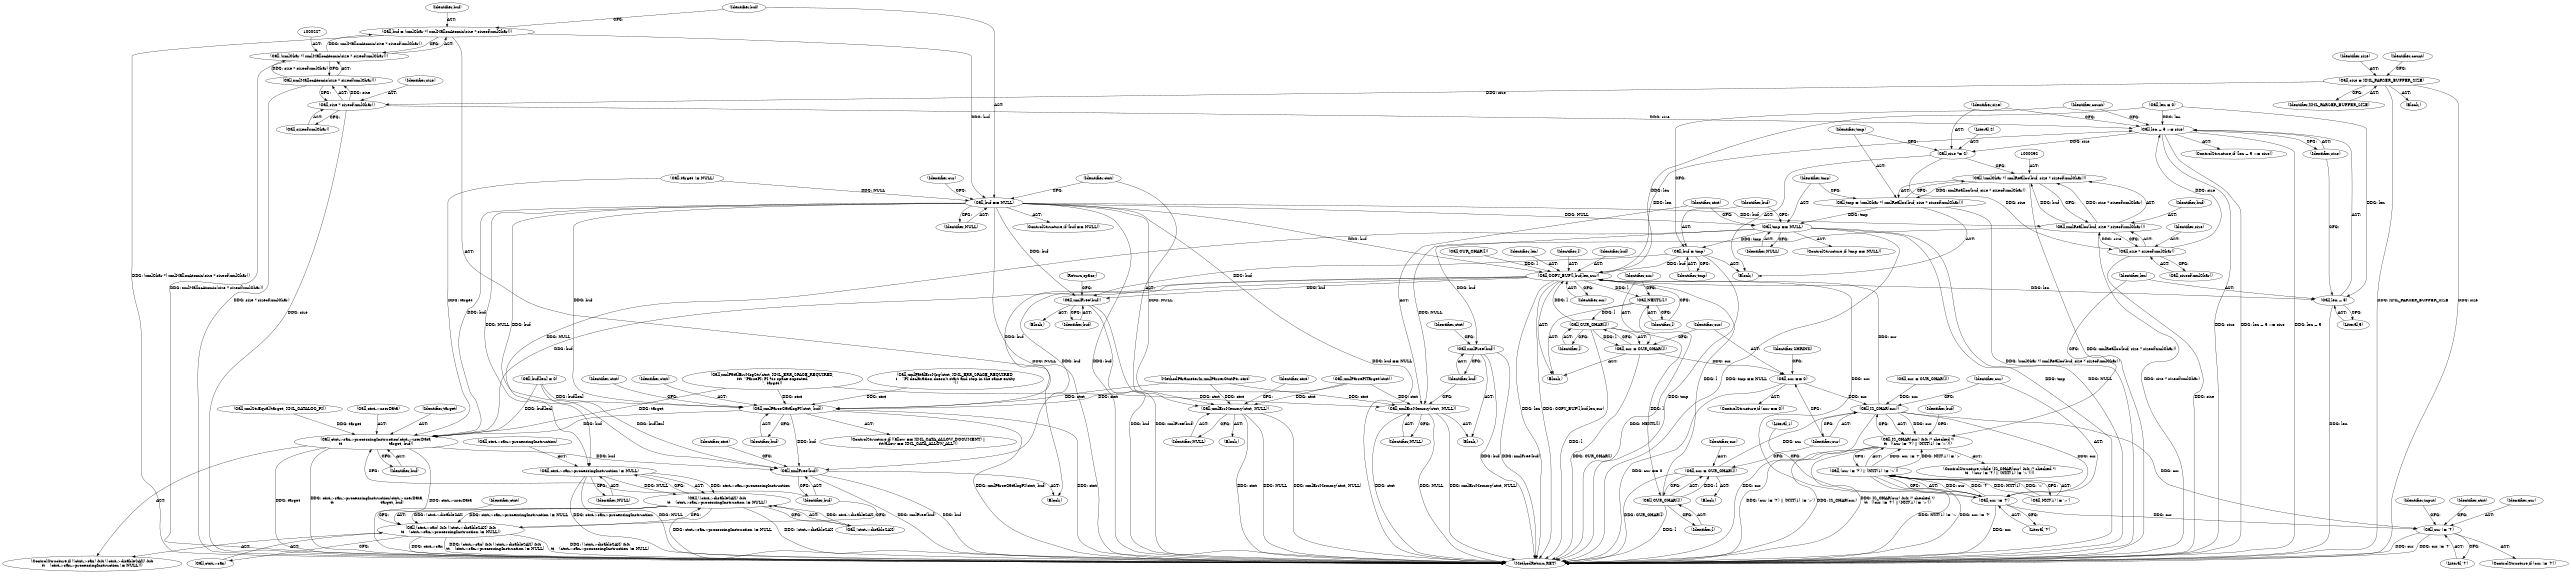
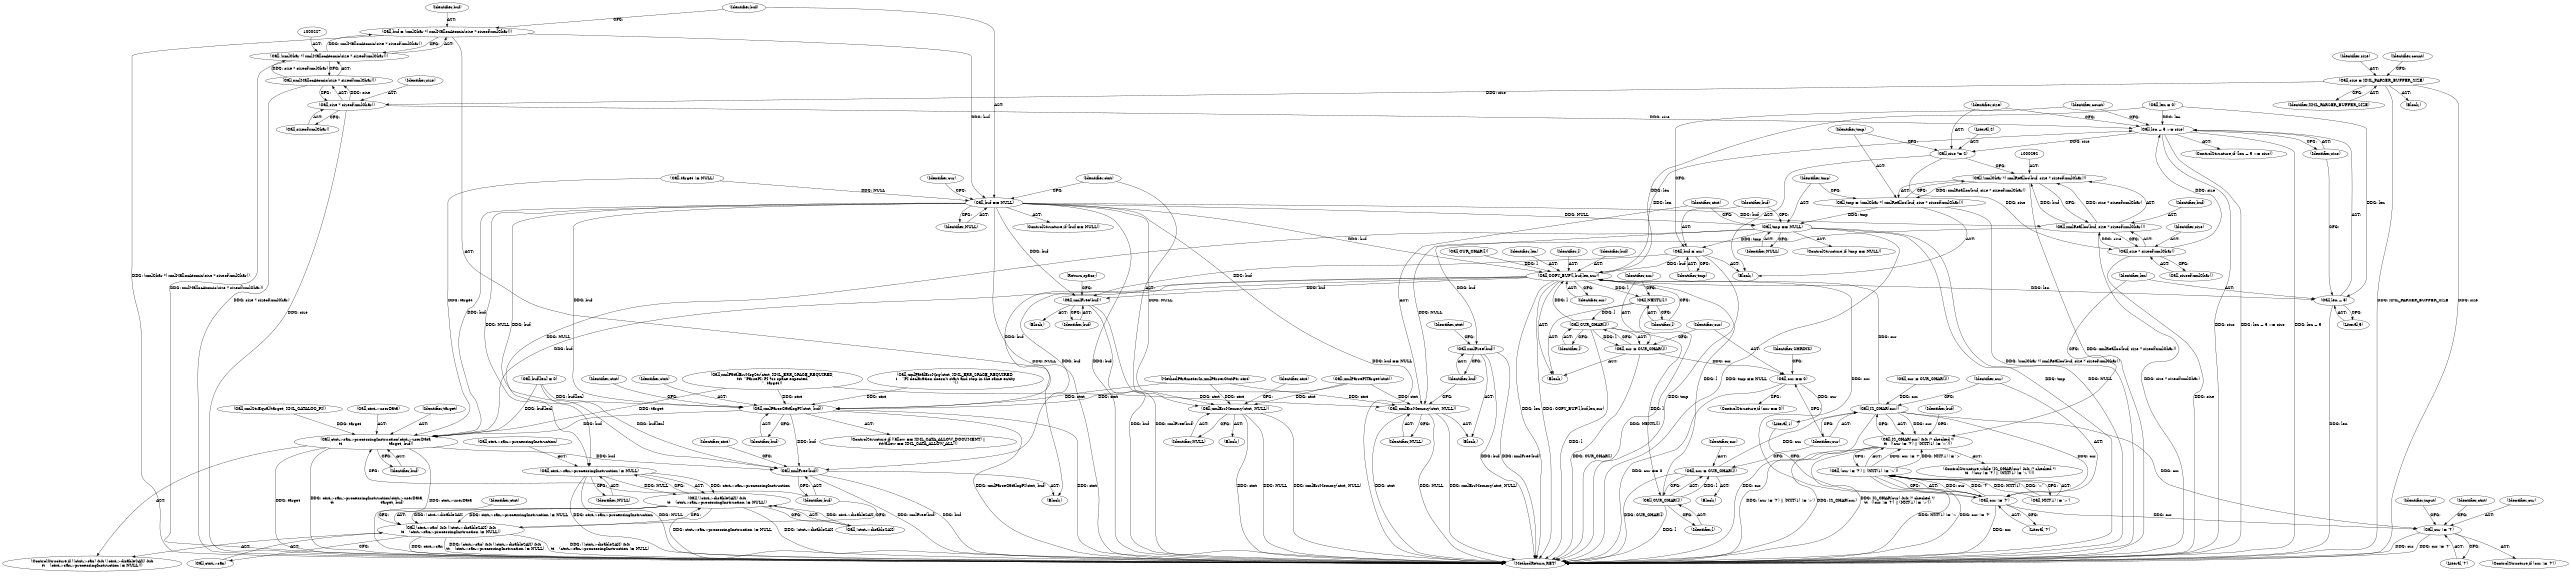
node "(Call,buf = tmp)": label "(Call,buf = tmp)" -> "(Call,buf = cur)"
edge "(Call,cur == 0)" -> "(Call,IS_CHAR(cur))": now "(Call,cur == 0)" -> "(Literal,1)"
edge "(Call,cur == 0)" -> "(ControlStructure,if (cur == 0))": label "AST: " -> "CFG: "
